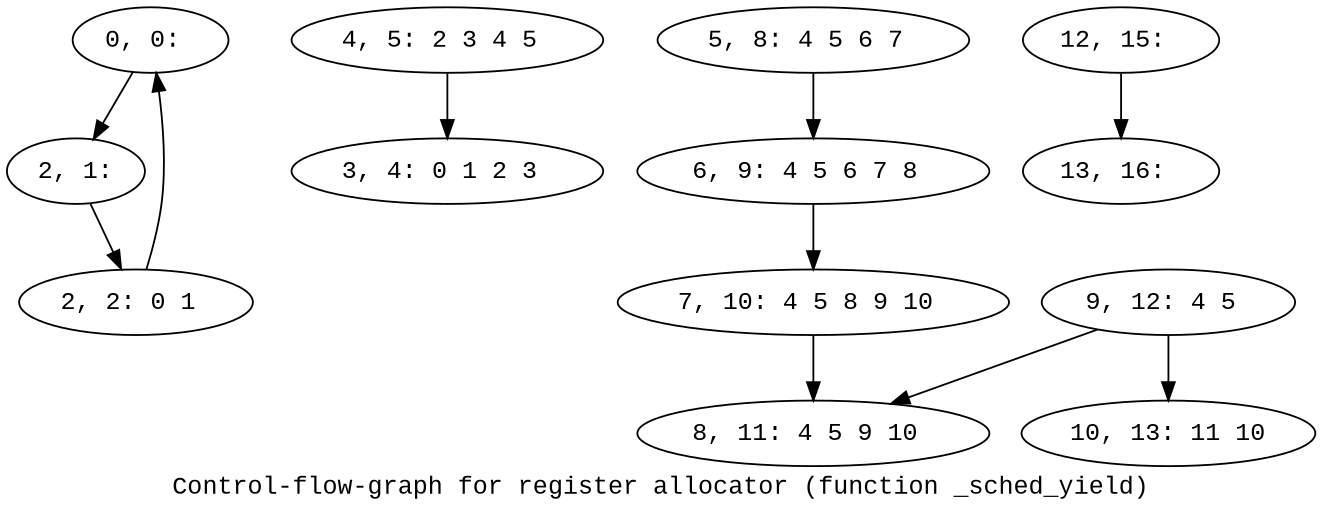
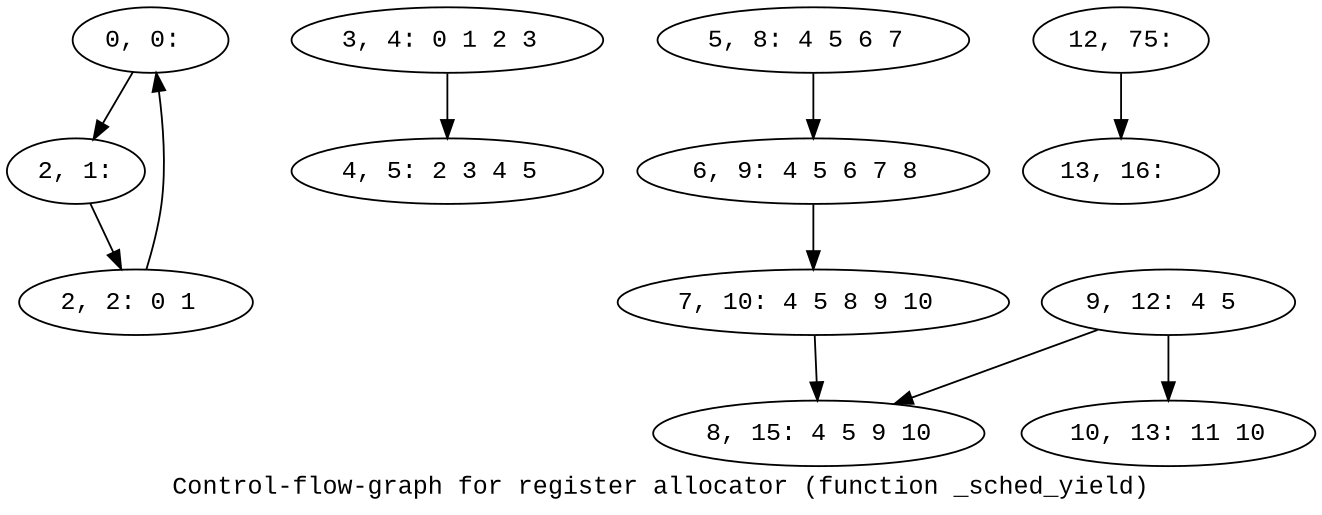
node "12, 15:": label "12, 15:" -> "12, 75:"
edge "4, 5: 2 3 4 5" -> "3, 4: 0 1 2 3": reversed
node "8, 11: 4 5 9 10": label "8, 11: 4 5 9 10" -> "8, 15: 4 5 9 10"
